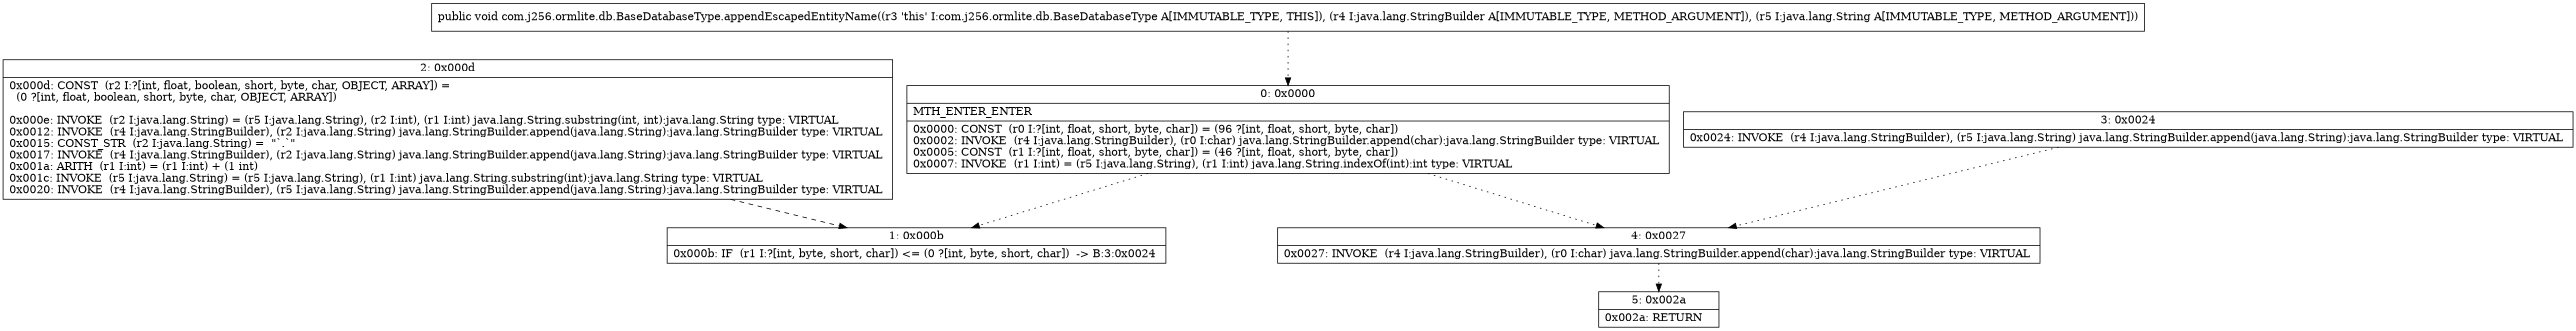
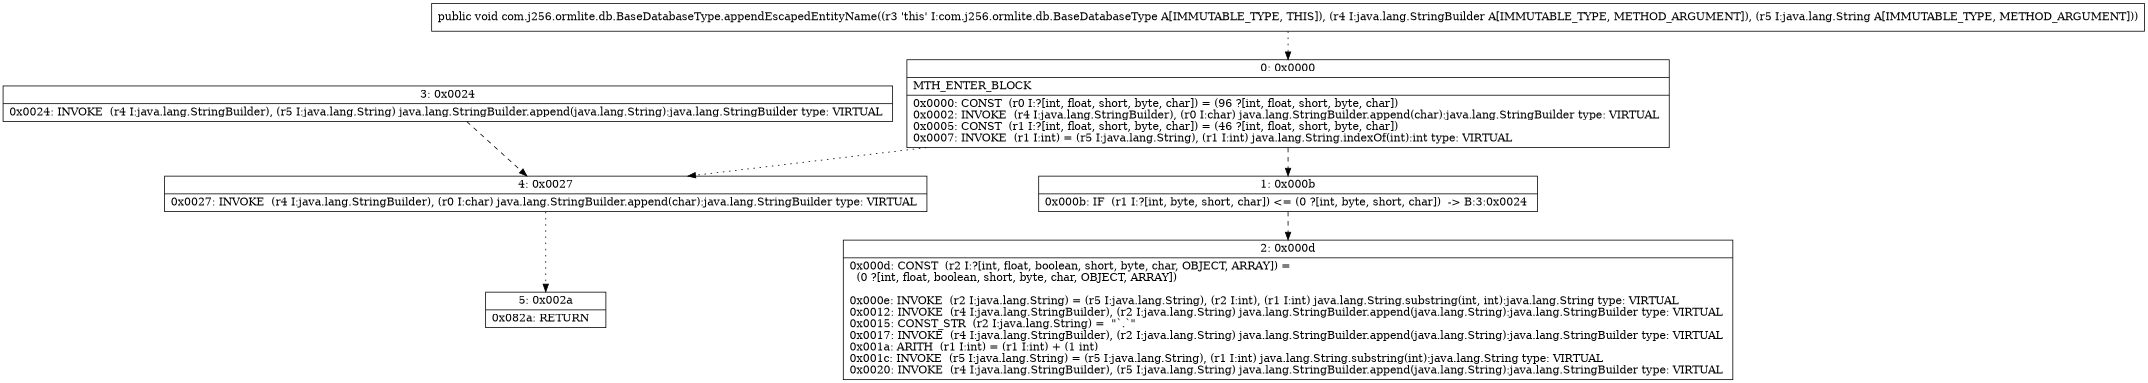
node "0: 0x0000": text "MTH_ENTER_ENTER" -> "MTH_ENTER_BLOCK"
edge "3: 0x0024" -> "4: 0x0027": style dotted -> dashed
edge "0: 0x0000" -> "1: 0x000b": style dotted -> dashed
edge "2: 0x000d" -> "1: 0x000b": reversed
node "5: 0x002a": text "0x002a: RETURN" -> "0x082a: RETURN"
